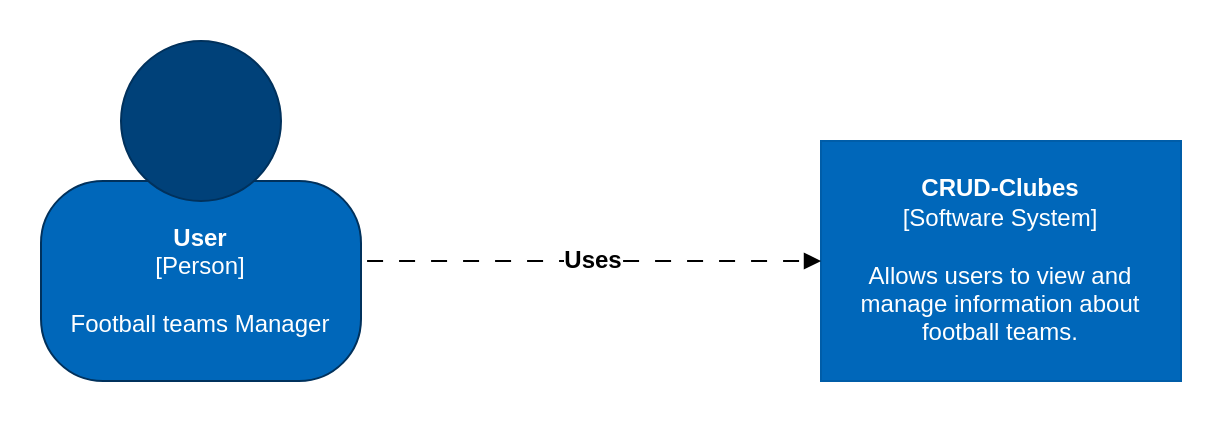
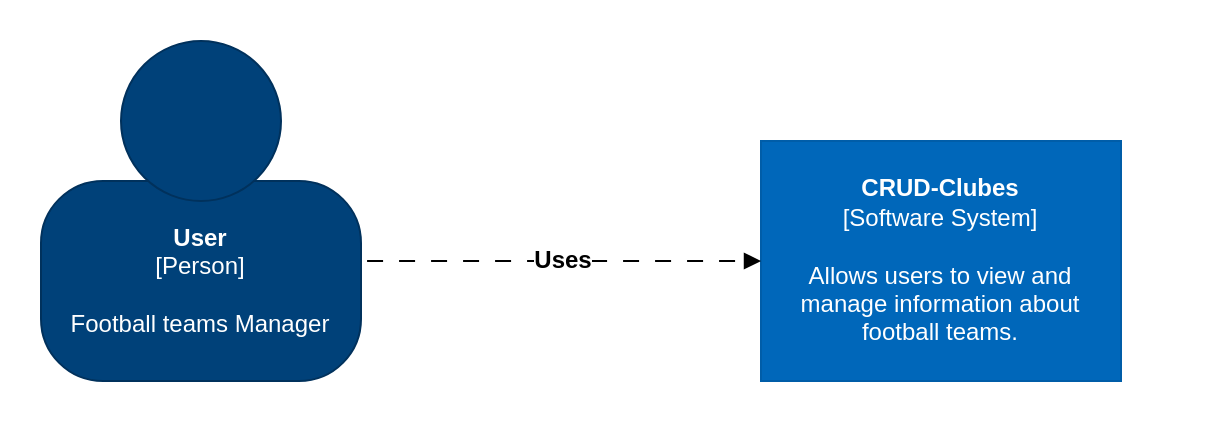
node "CRUD-Clubes [Software System] Allows users to view and manage information about football teams.": moved (1001, 261) -> (941, 261)
node "User [Person] Football teams Manager": fillcolor #0067ba -> #004179
